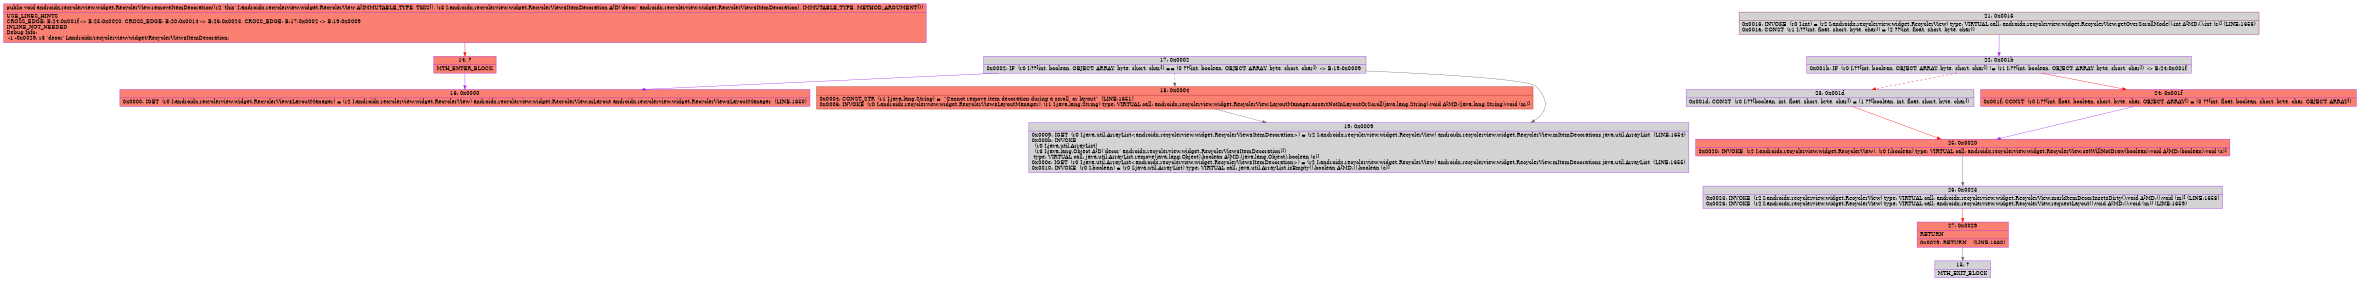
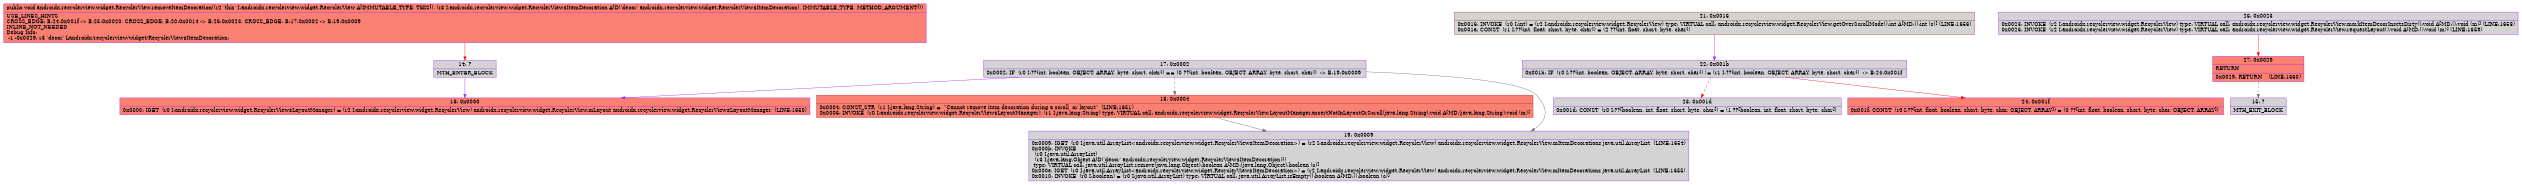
node "14: ?": fillcolor salmon -> lightgrey
node "25: 0x0020": removed
edge "27: 0x0029" -> "15: ?": style solid -> dashed
